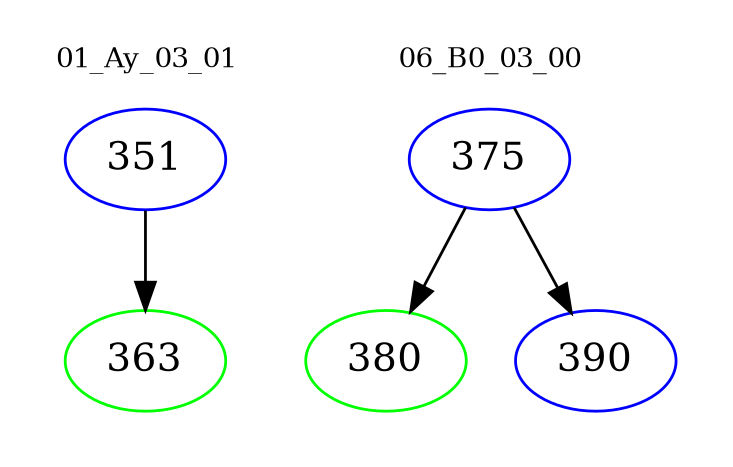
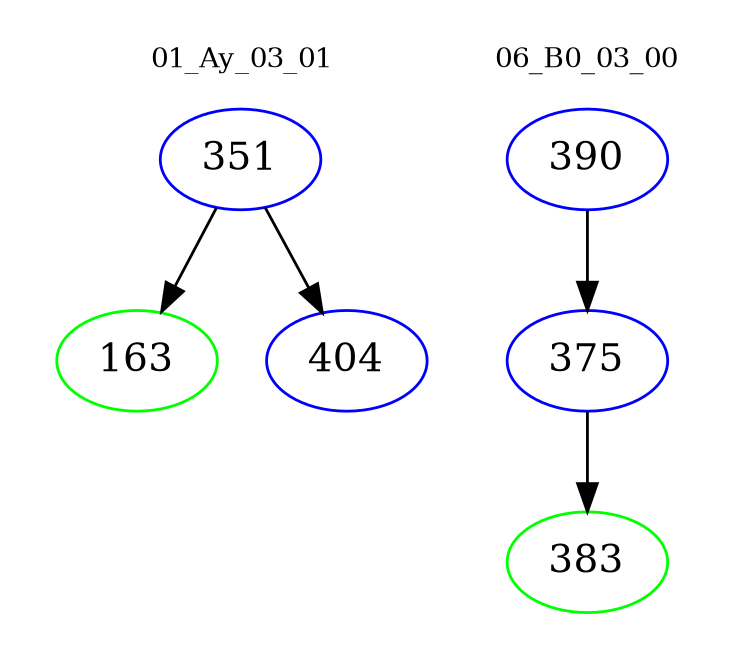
edge "375" -> "390": reversed
node "363": label "363" -> "163"
node "404": added
node "380": label "380" -> "383"
